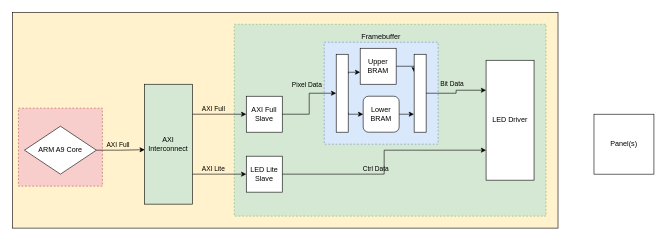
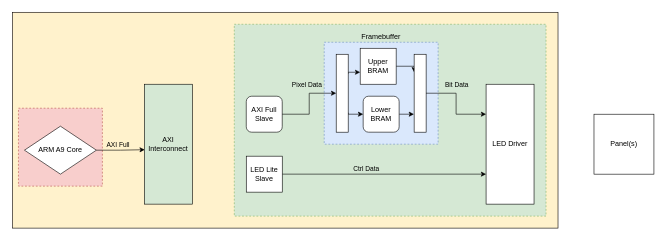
edge "AXI Interconnect" -> "AXI Full Slave": removed, label "AXI Full"
node "AXI Full Slave": shape rectangle -> rounded rectangle
node "LED Driver": moved (510, 120) -> (510, 144)
edge "AXI Interconnect" -> "LED Lite Slave": removed, label "AXI Lite"
